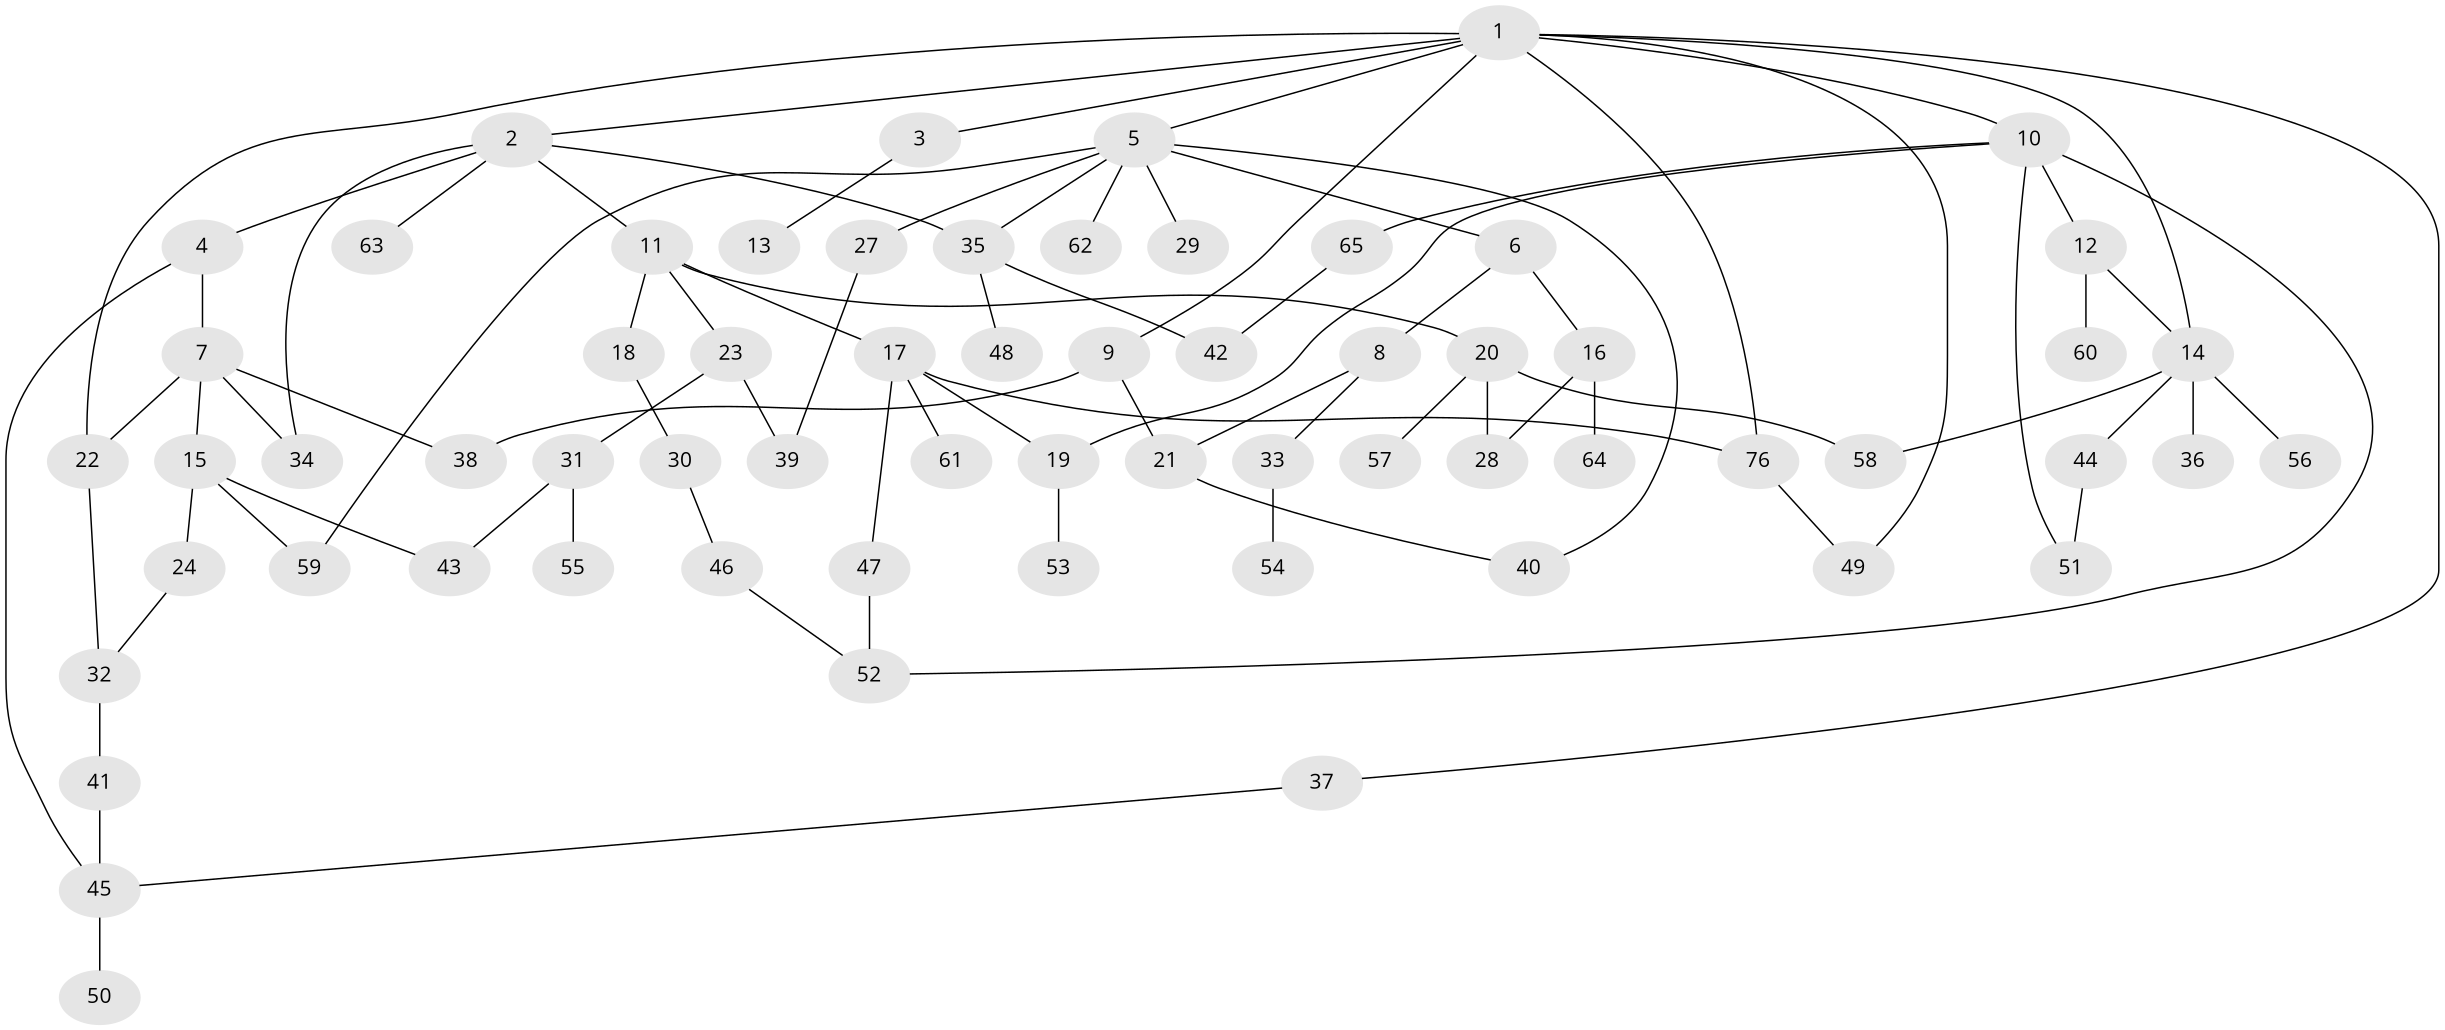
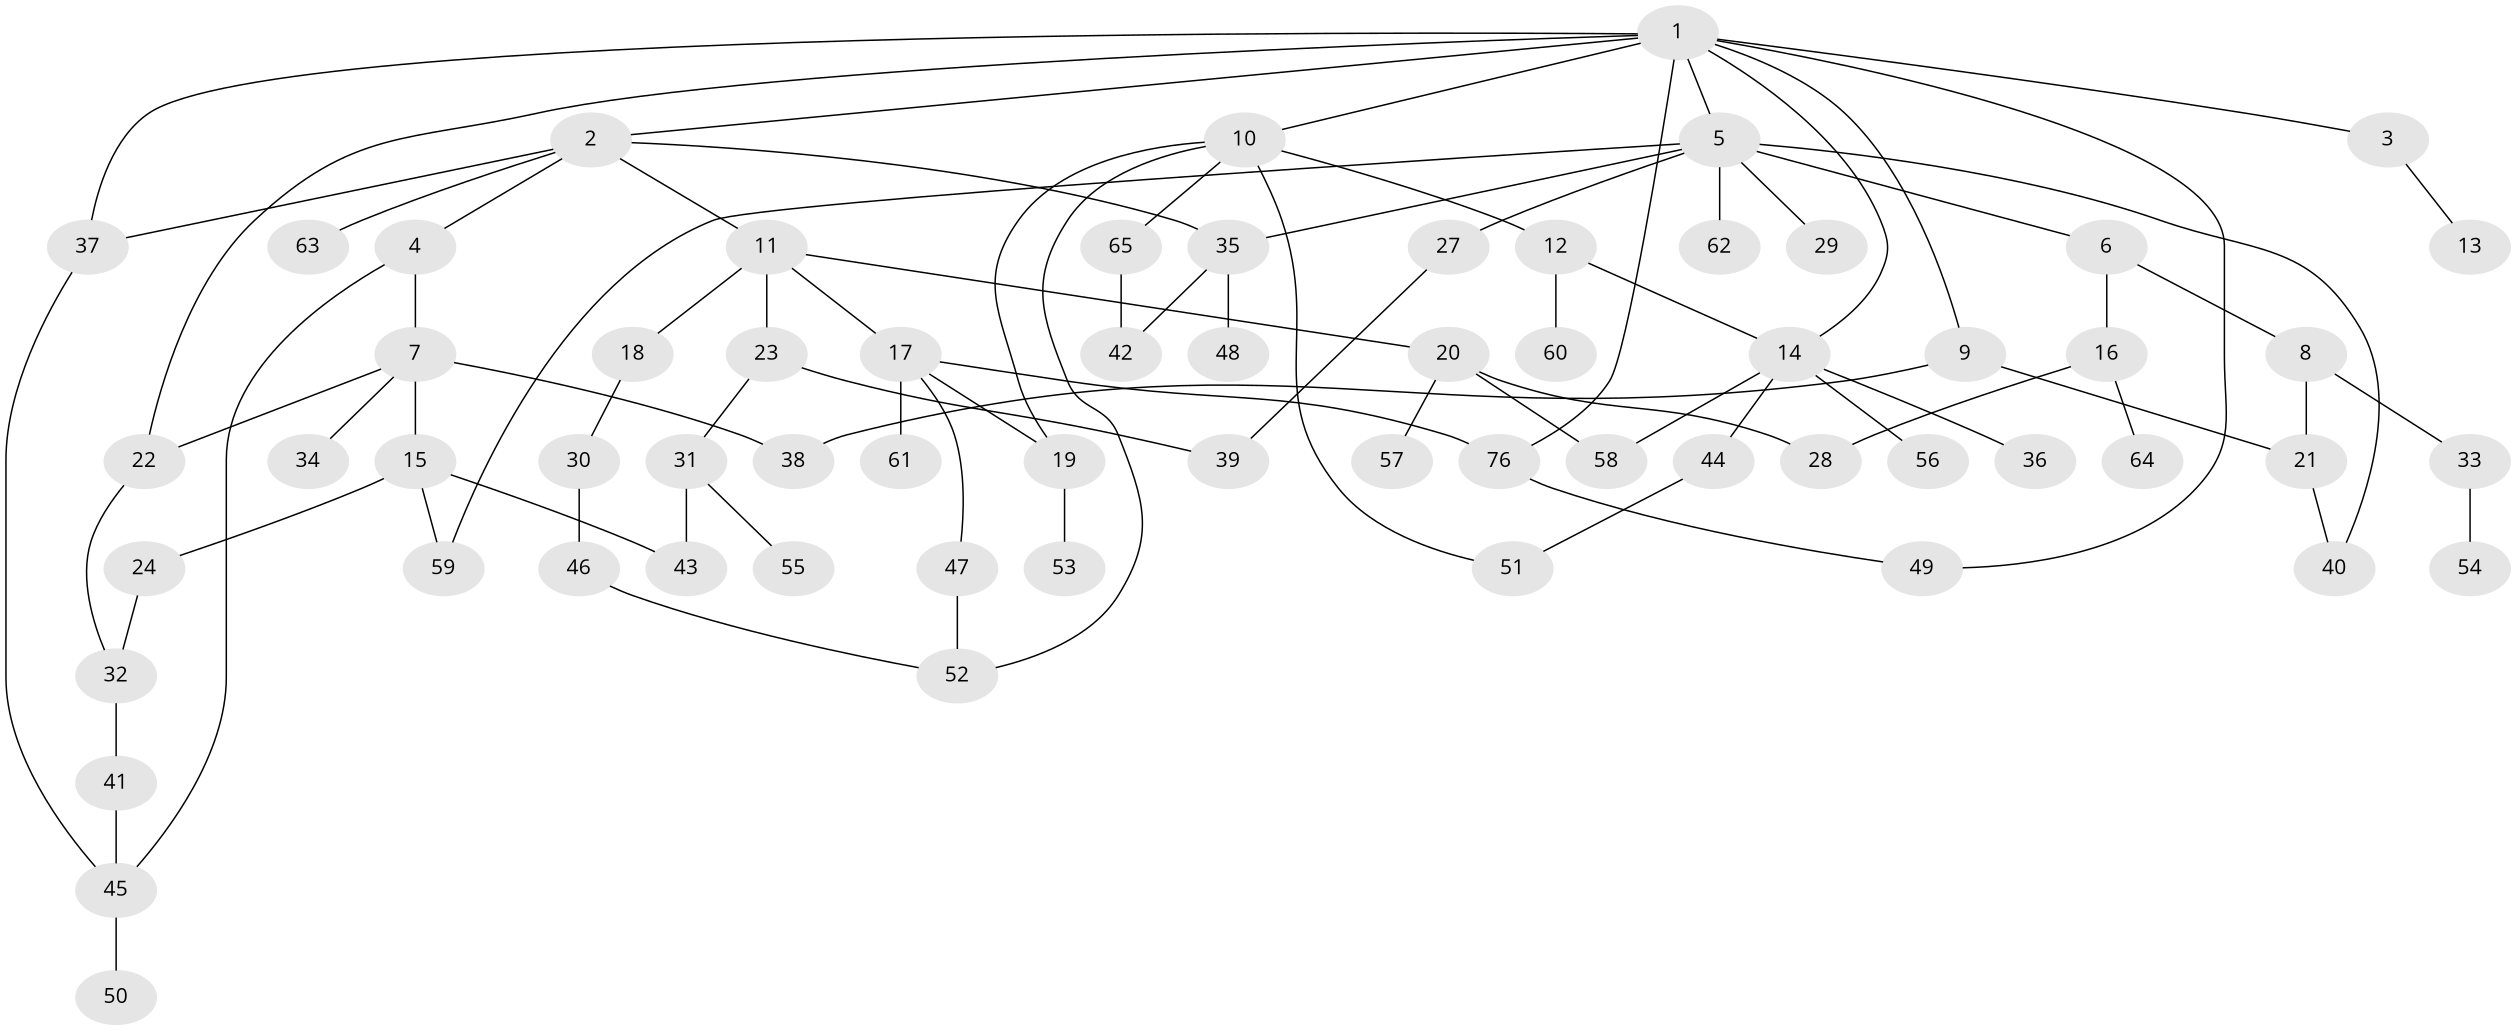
edge "2" -- "34": now "2" -- "37"
